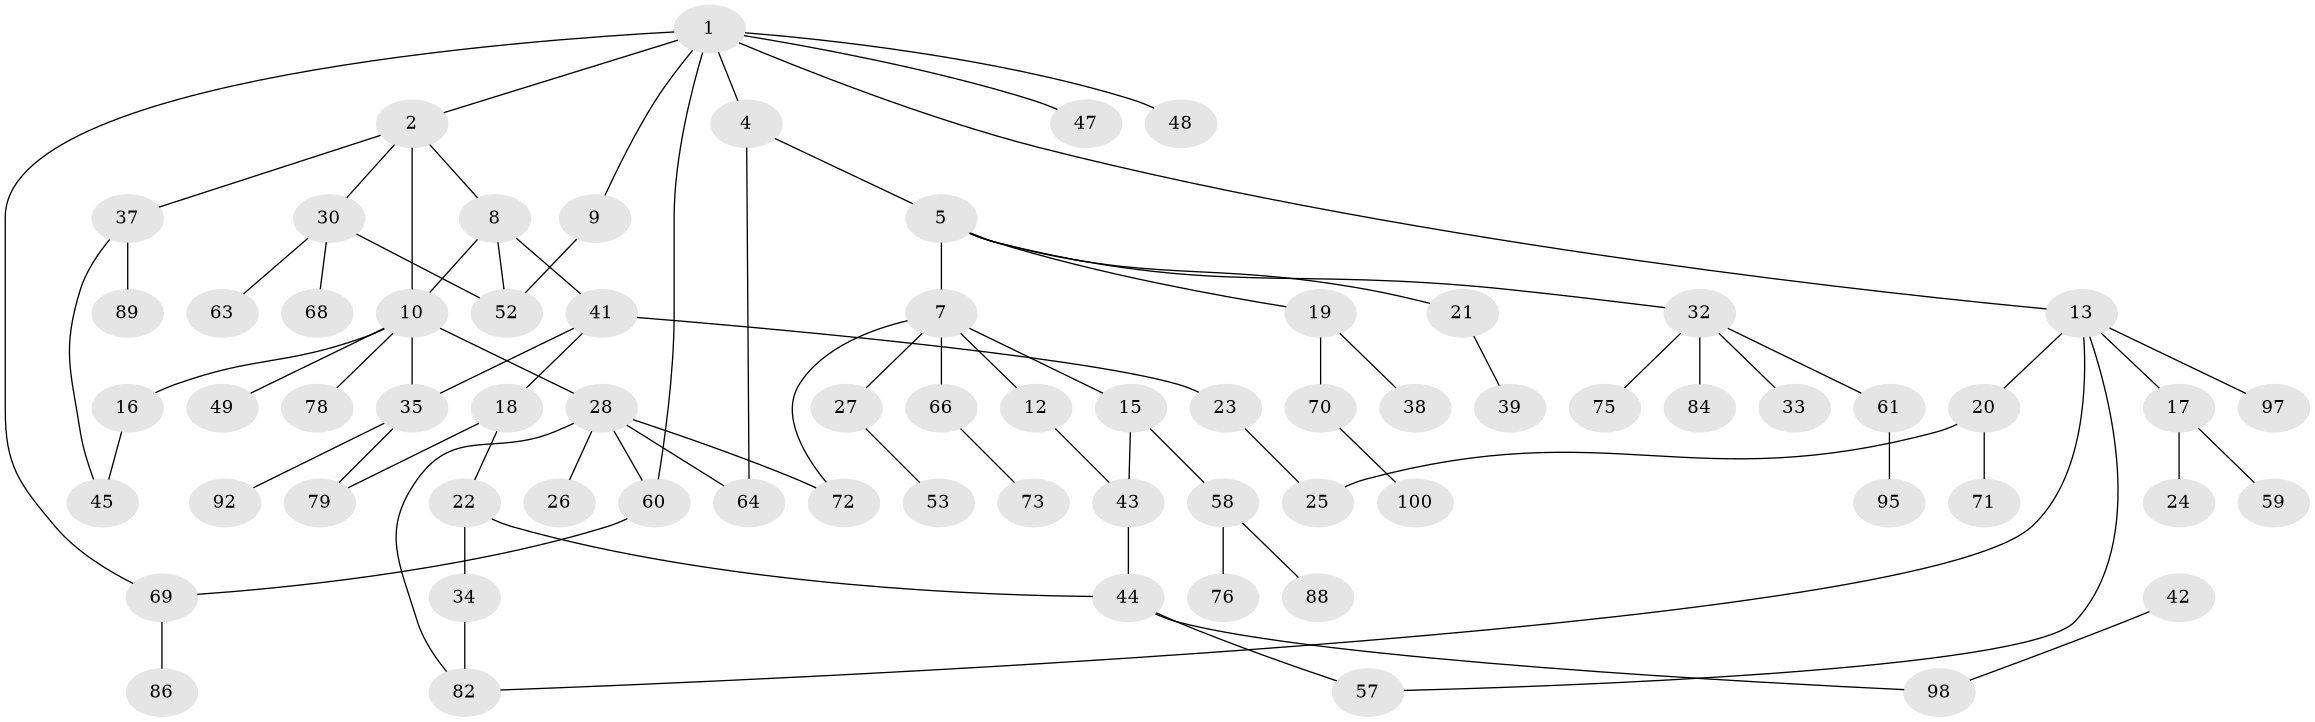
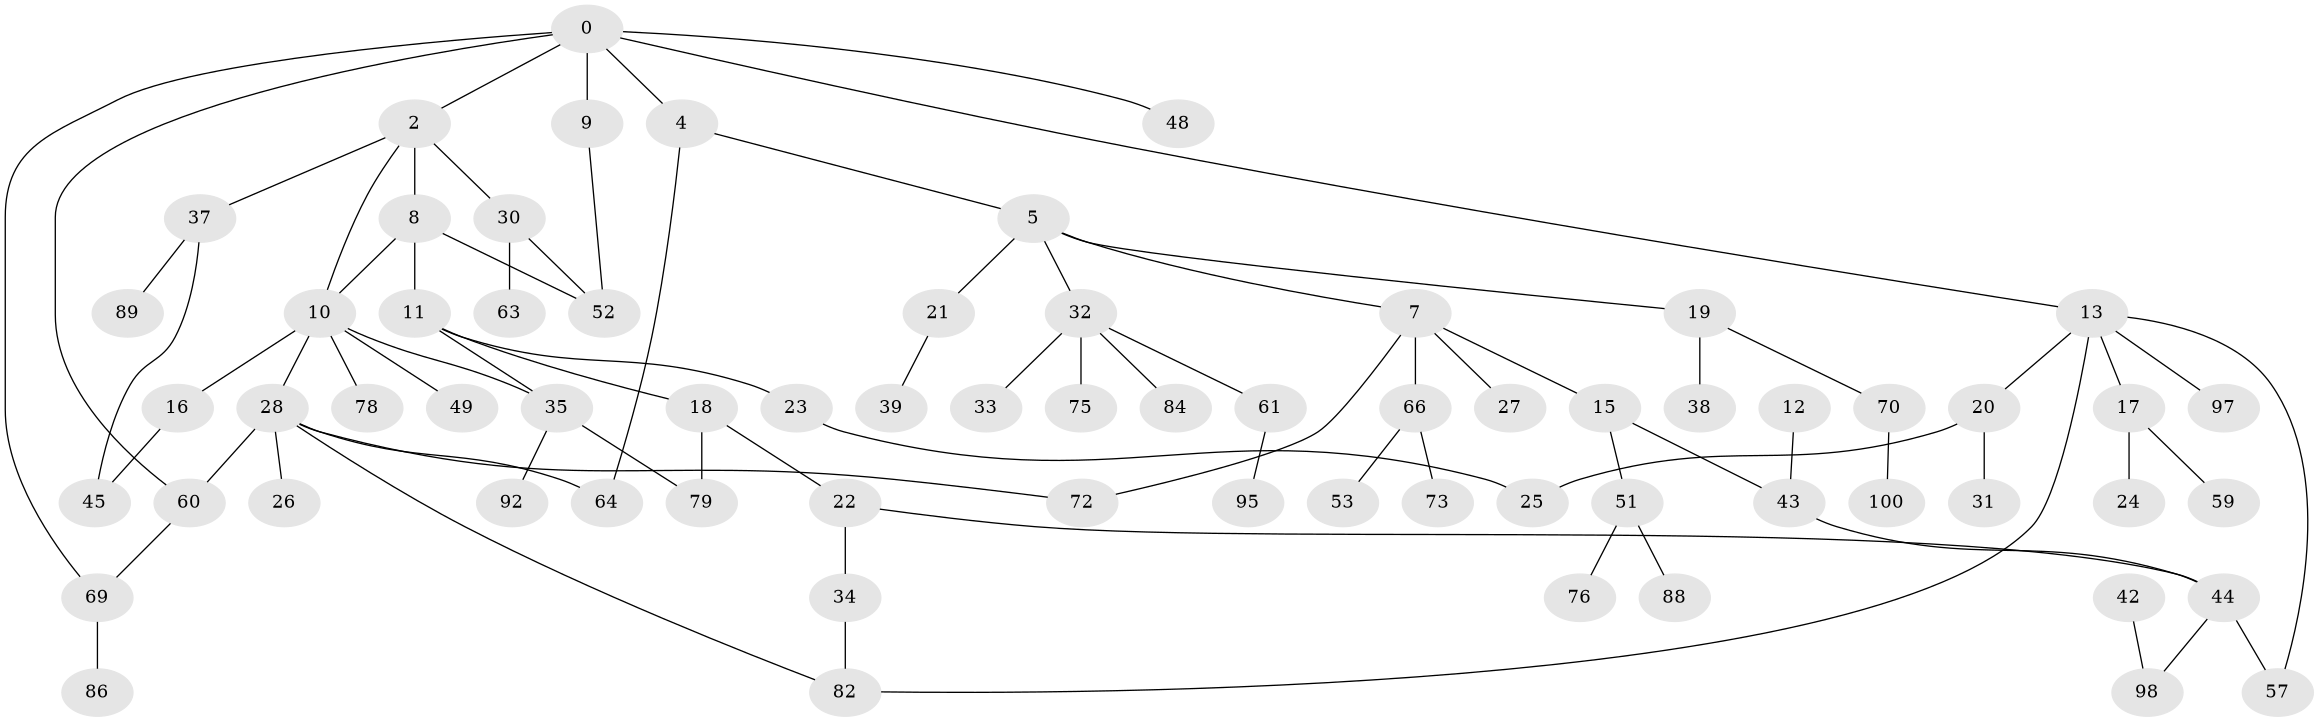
node "1": label "1" -> "0"
node "47": removed
node "68": removed
node "41": label "41" -> "11"
edge "7" -- "12": removed
edge "27" -- "53": now "66" -- "53"
node "58": label "58" -> "51"
node "71": label "71" -> "31"
